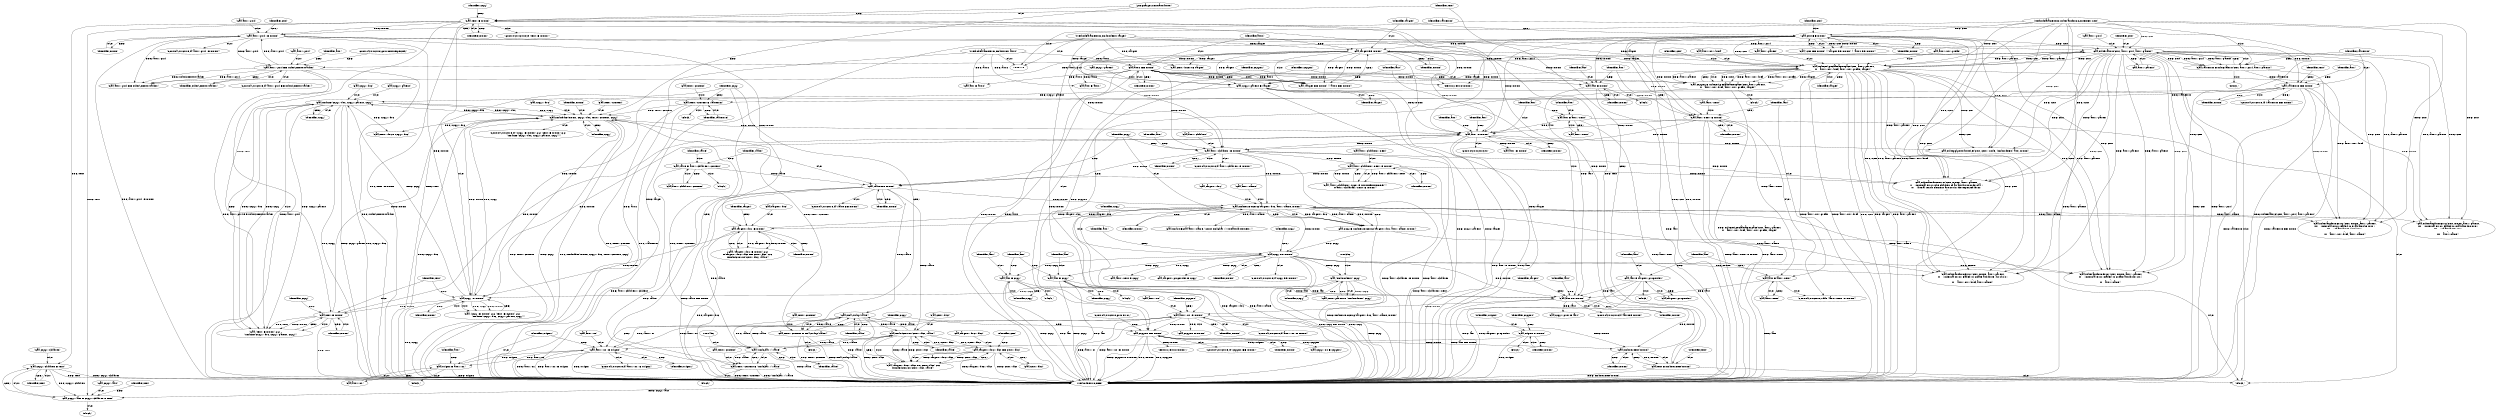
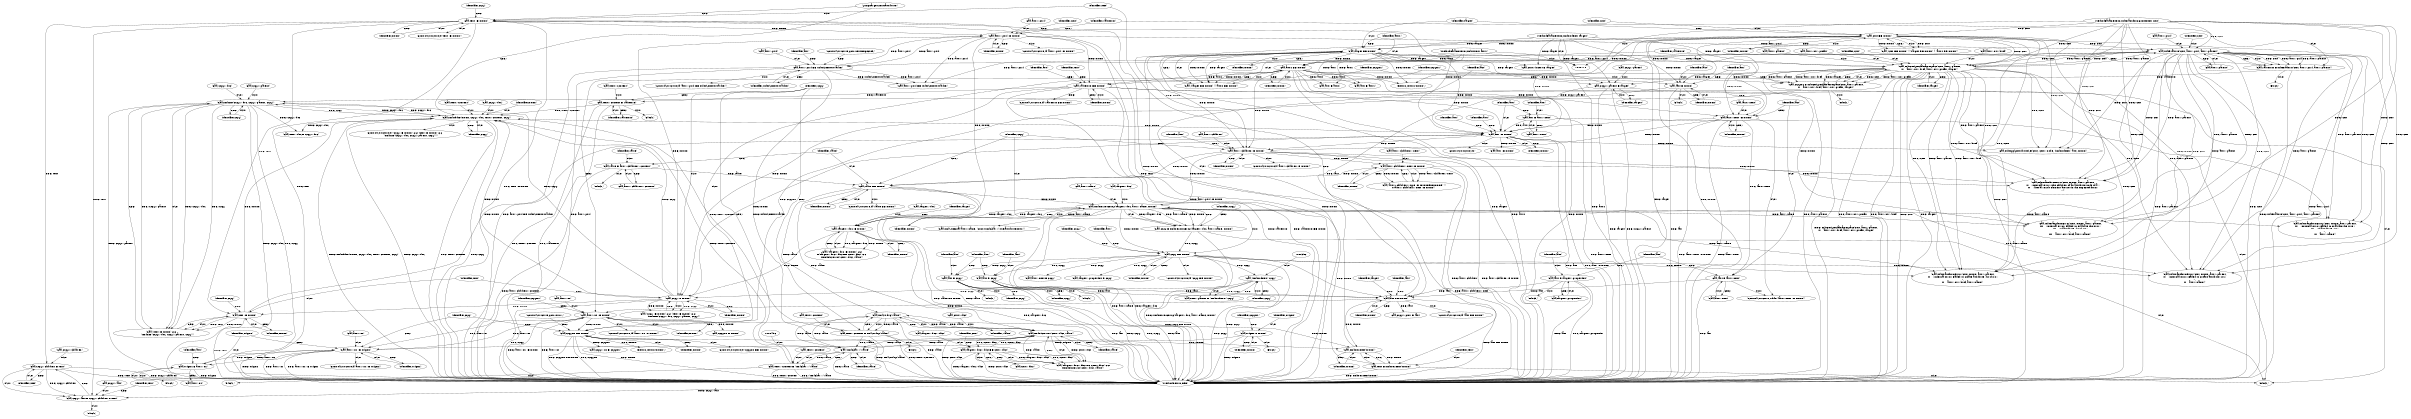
edge "(Call,value == NULL)" -> "(Call,(xmlChar *) value)": now "(Call,text->content = xmlStrdup(value))" -> "(Call,(xmlChar *) value)"
edge "(Call,attr->ns != NULL)" -> "(Call,copyNs = NULL)": label "DDG: AST" -> "DDG: NULL"
